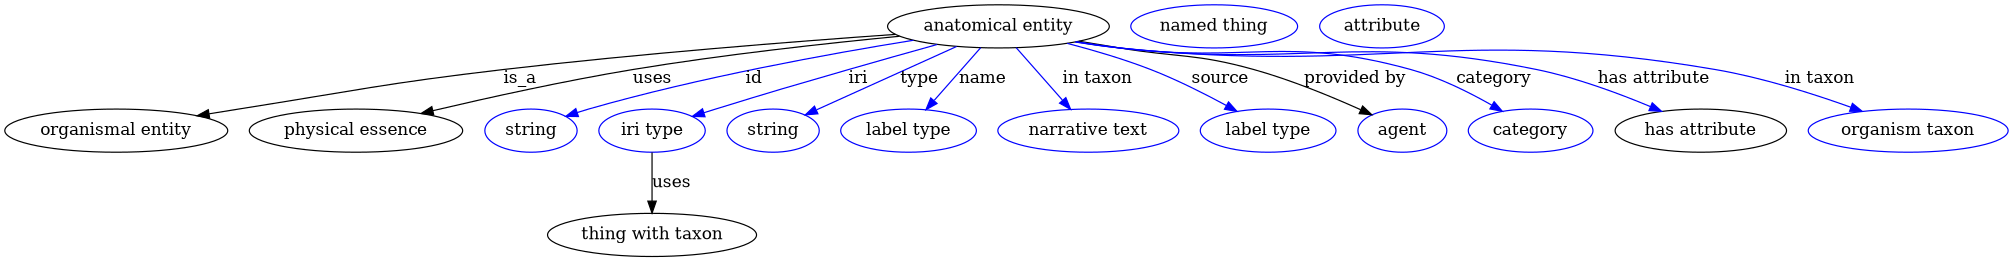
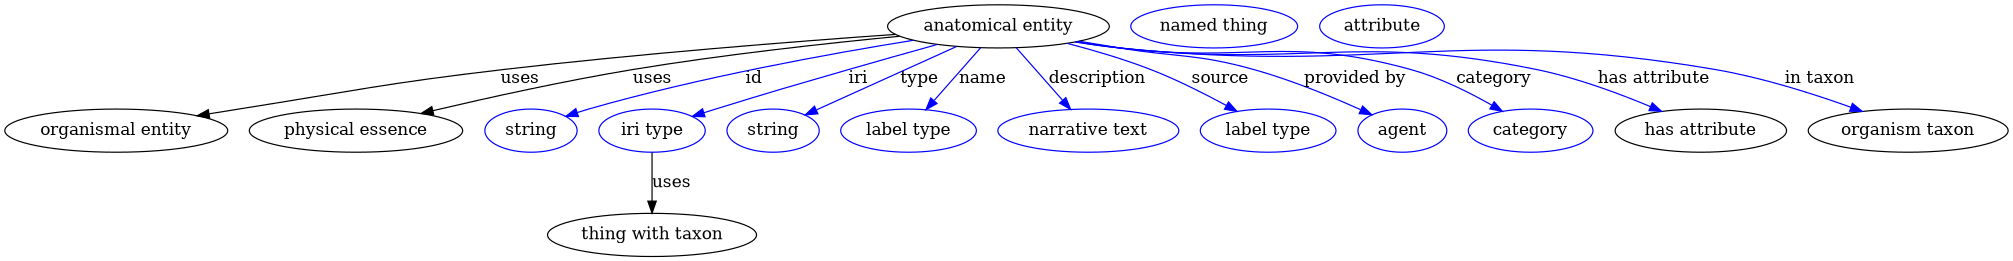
edge "anatomical entity" -> "agent": color black -> blue
edge "anatomical entity" -> "organismal entity": label "is_a" -> "uses"
edge "anatomical entity" -> "narrative text": label "in taxon" -> "description"
node "organism taxon": color blue -> black
